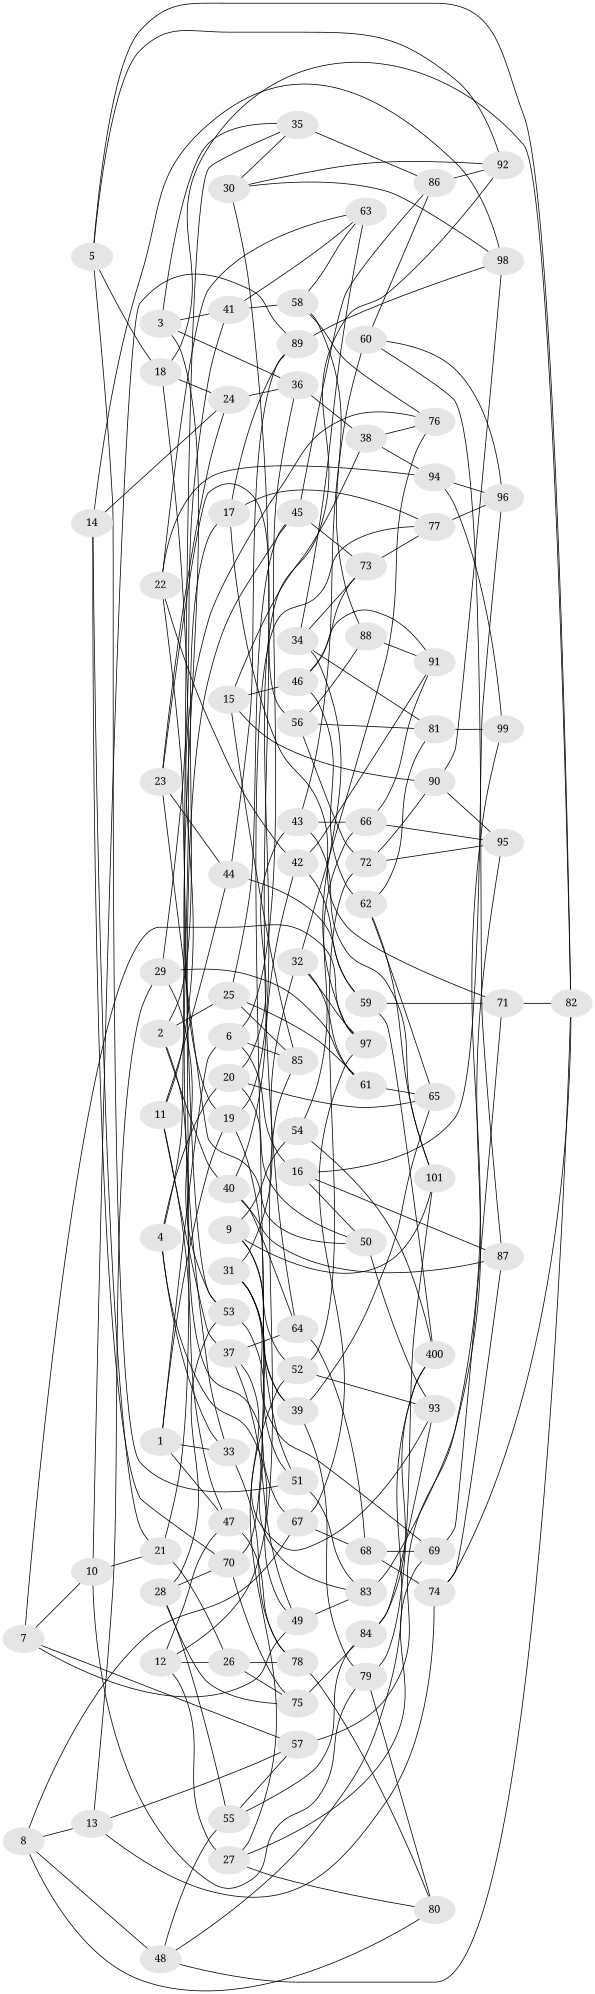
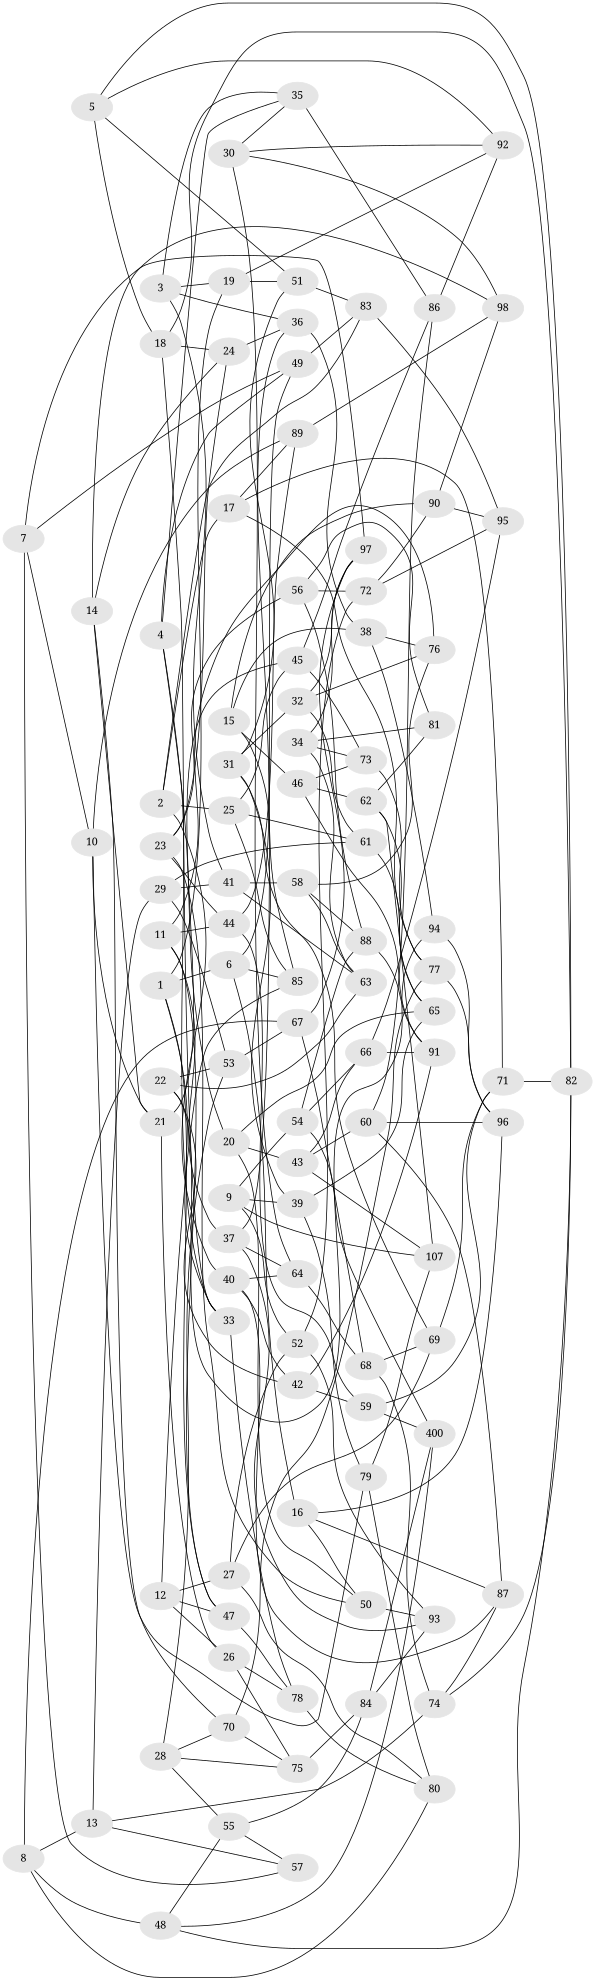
node "99": removed
edge "88" -- "54": added
node "101": label "101" -> "107"
